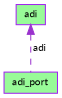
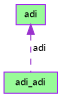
node "adi_port": label "adi_port" -> "adi_adi"
